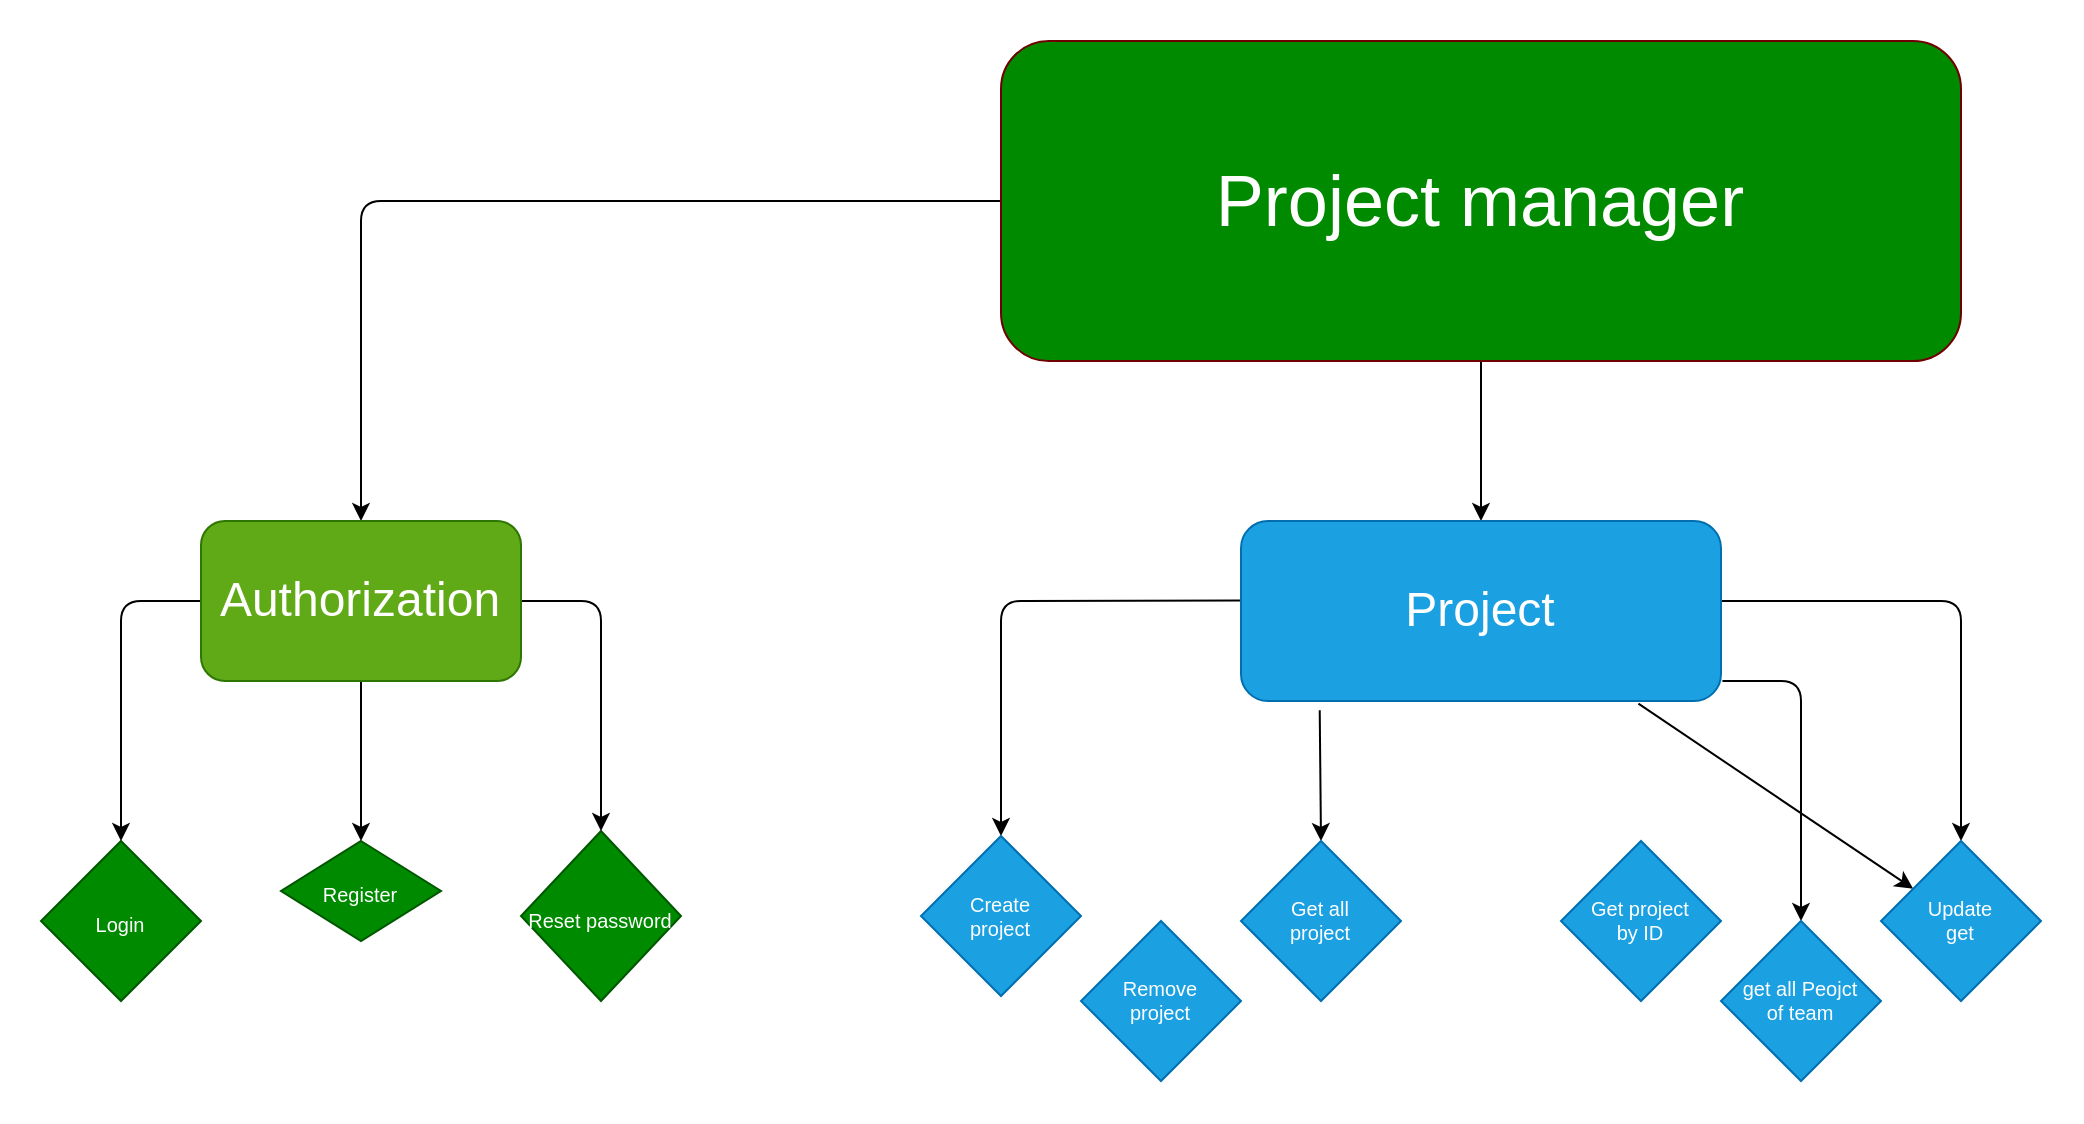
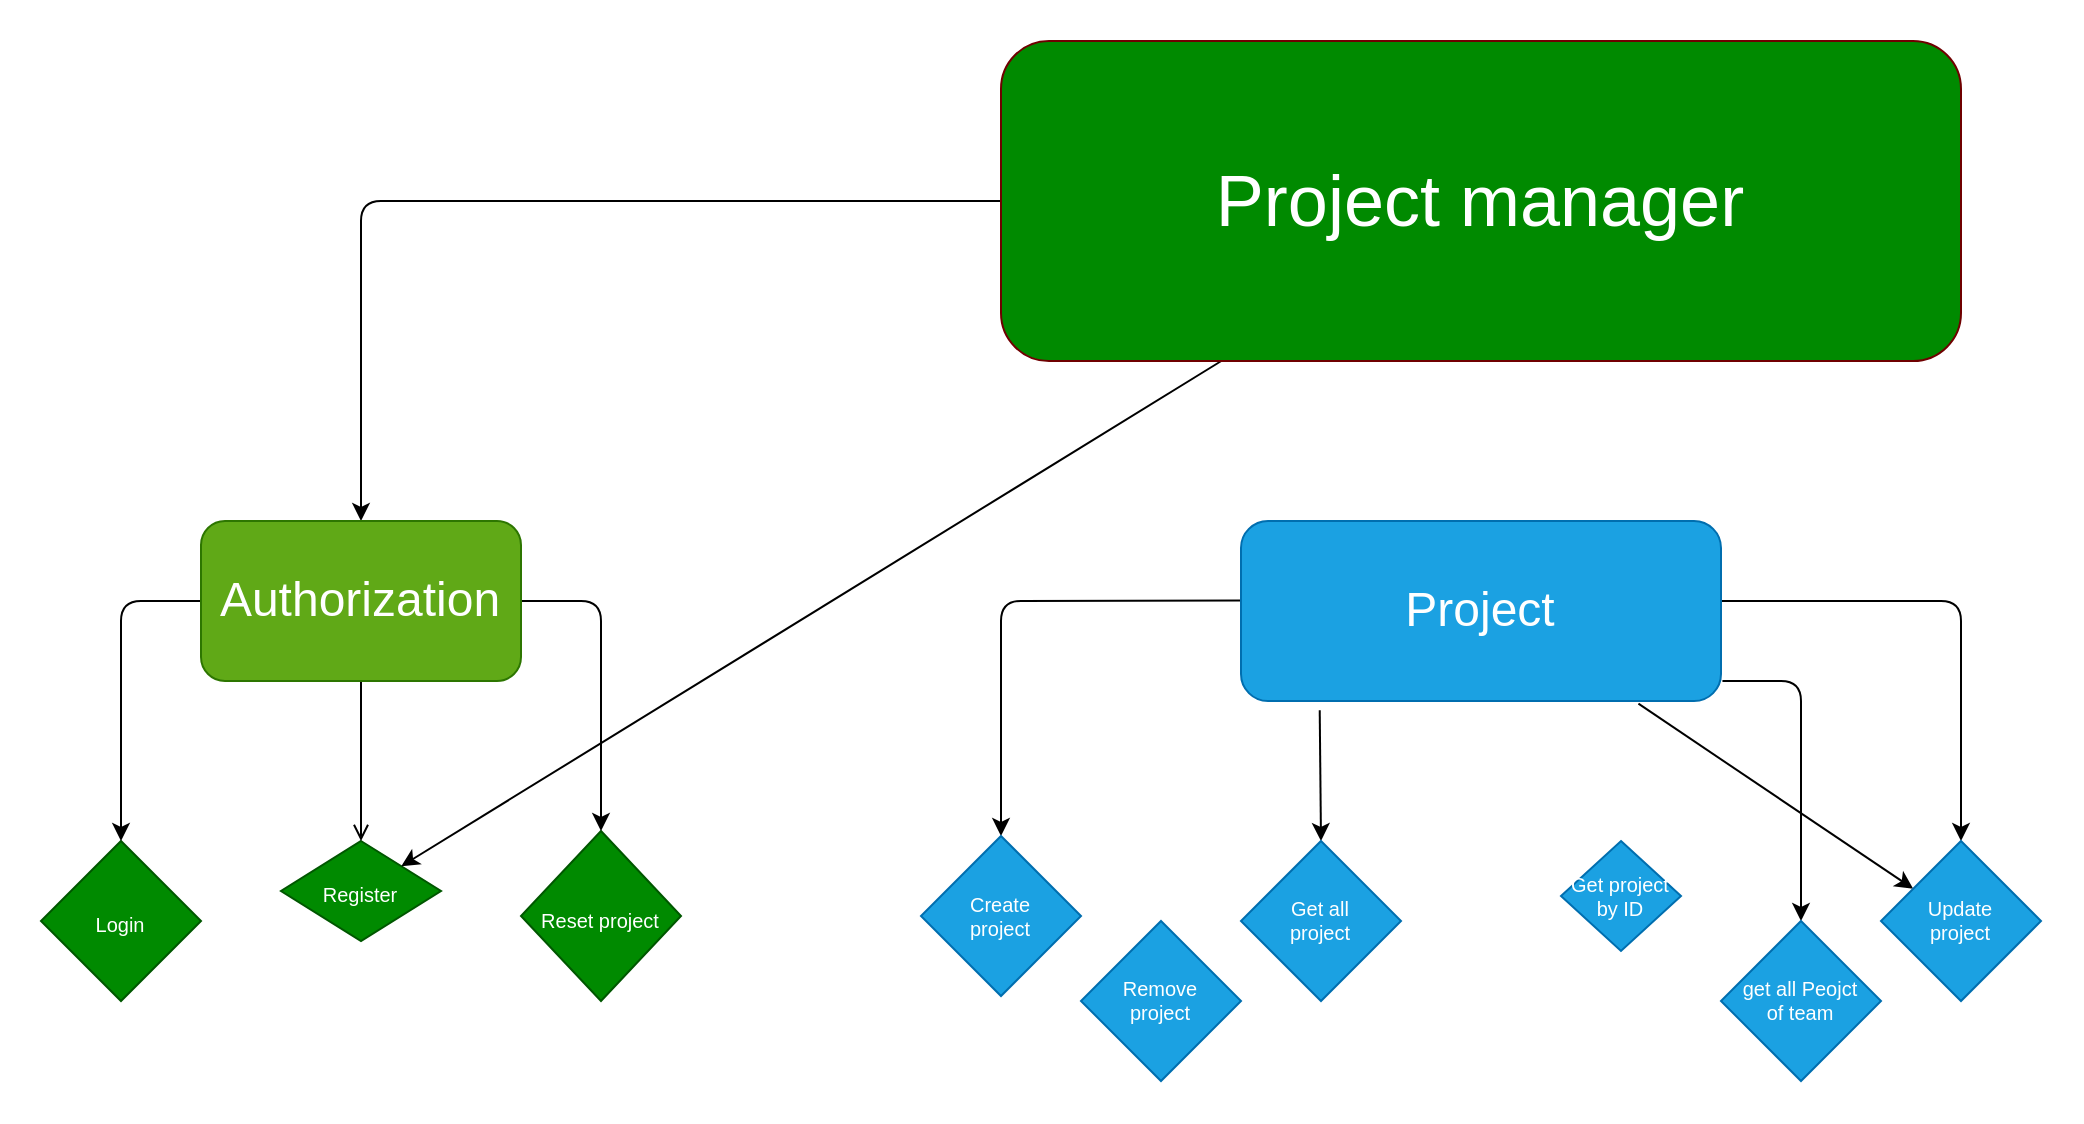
edge "Project manager" -> "Project": now "Project manager" -> "Register"
edge "Authorization" -> "Register": arrowhead classic -> open
node "Reset password": label "Reset password" -> "Reset project"
node "Get project by ID": size 160x160 -> 120x110
node "Update get": label "Update get" -> "Update project"
